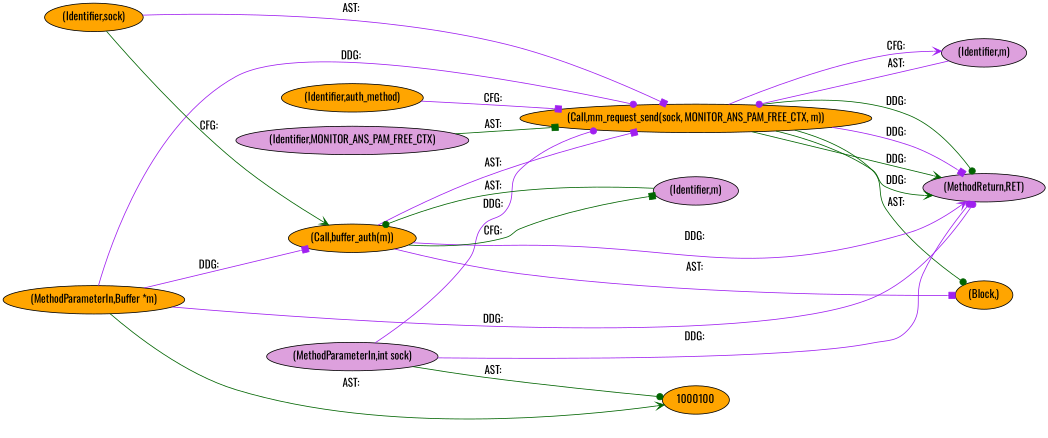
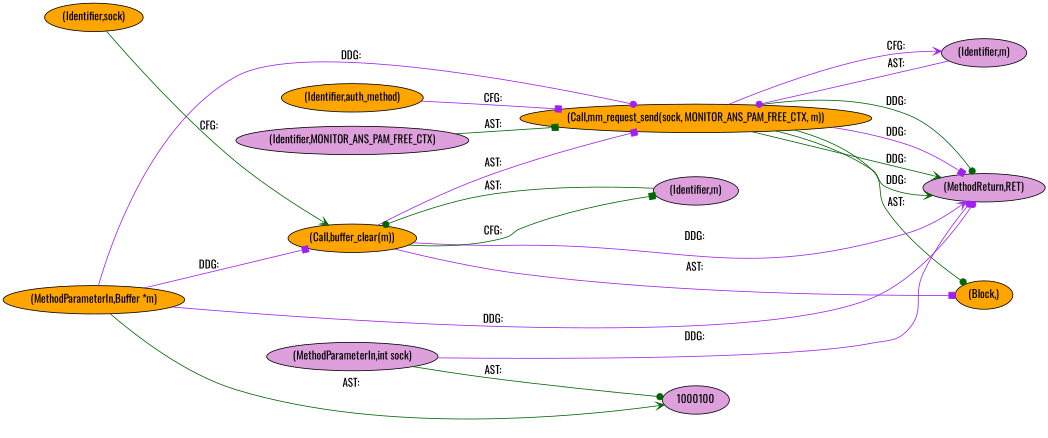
edge "(Identifier,sock)" -> "(Call,mm_request_send(sock, MONITOR_ANS_PAM_FREE_CTX, m))": removed, label "AST:"
edge "(MethodParameterIn,int sock)" -> "(Call,mm_request_send(sock, MONITOR_ANS_PAM_FREE_CTX, m))": removed, label "DDG:"
node "(Call,buffer_auth(m))": label "(Call,buffer_auth(m))" -> "(Call,buffer_clear(m))"
node "1000100": fillcolor orange -> plum
